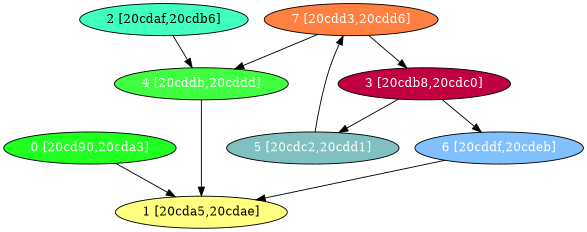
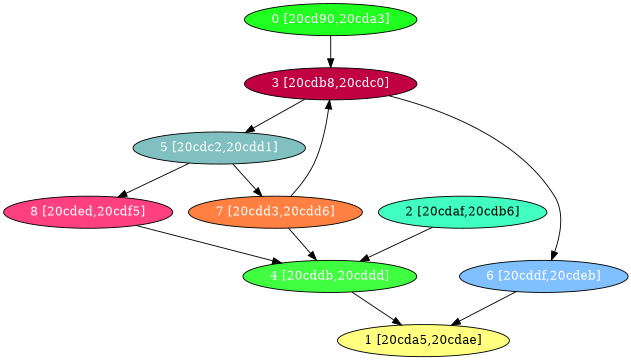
edge "0 [20cd90,20cda3]" -> "1 [20cda5,20cdae]": now "0 [20cd90,20cda3]" -> "3 [20cdb8,20cdc0]"
node "8 [20cded,20cdf5]": added
